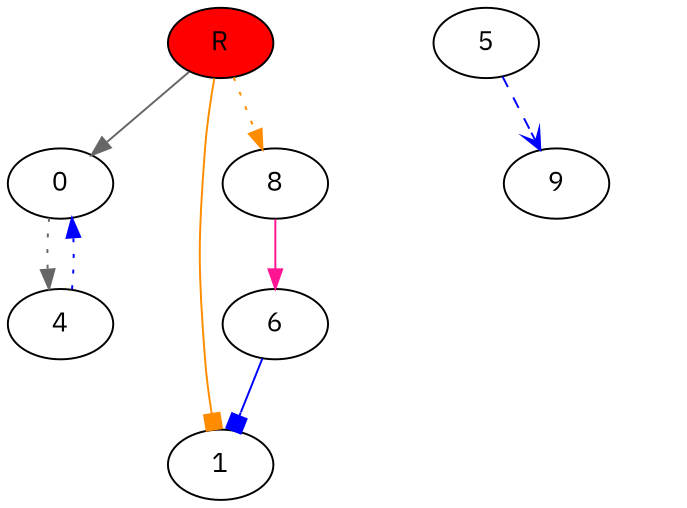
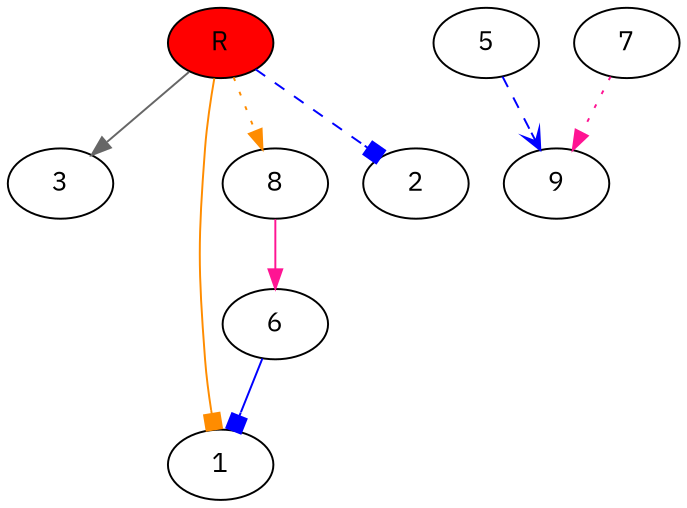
node "7": added
node "0": label "0" -> "3"
node "2": added
node "4": removed
